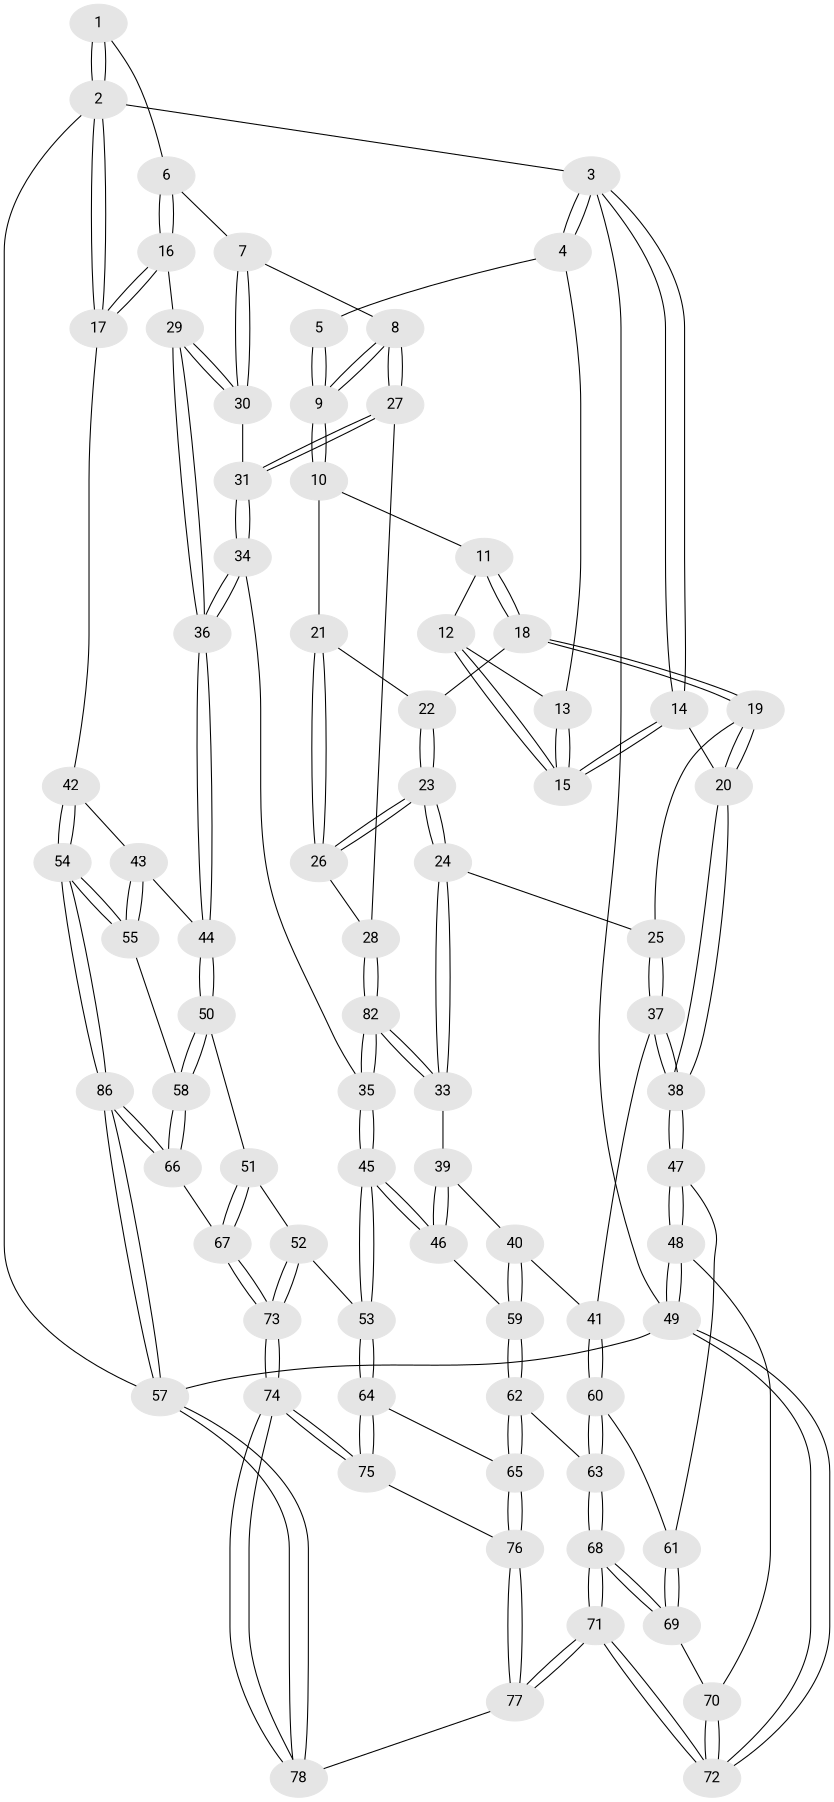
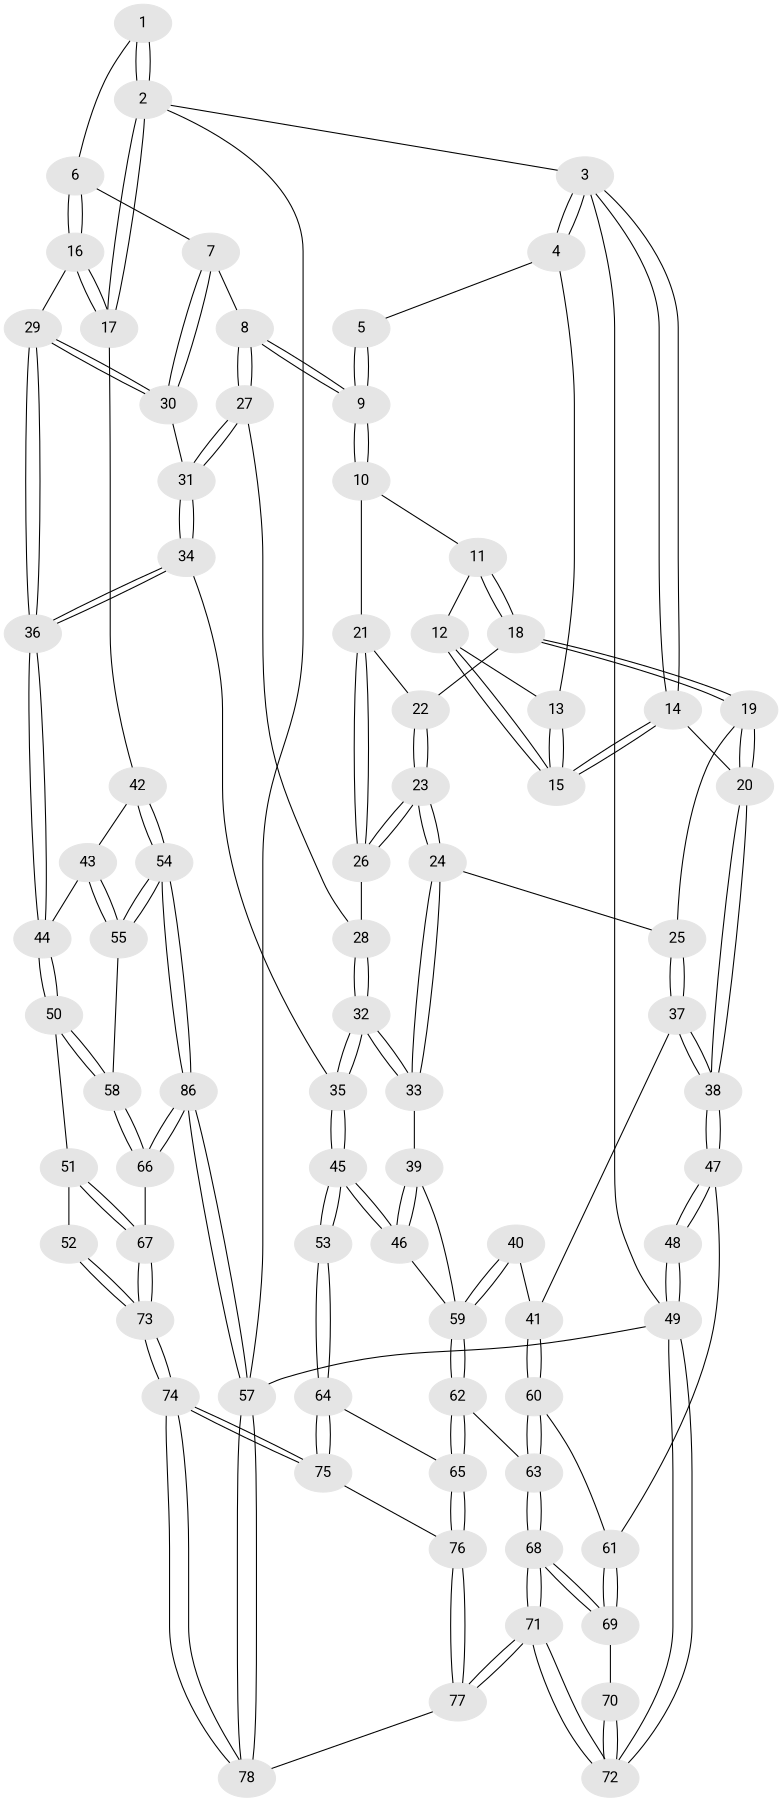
node "82": label "82" -> "32"
edge "39" -- "40": now "39" -- "59"
edge "52" -- "53": removed
edge "48" -- "70": removed
